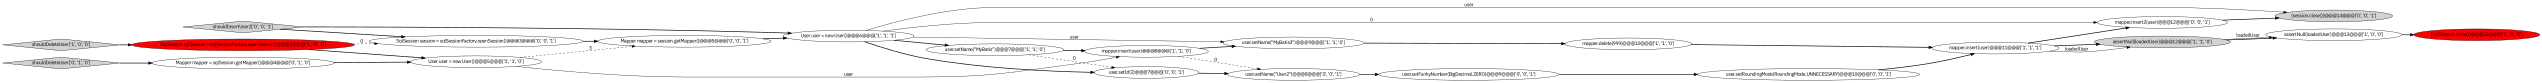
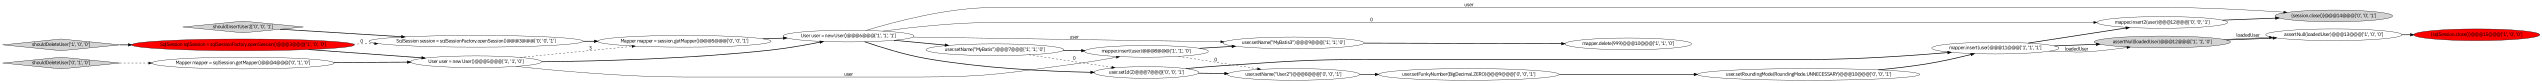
edge "shouldInsertUser2['0', '0', '1']" -> "User user = new User()@@@6@@@['1', '1', '1']": now "User user = new User()@@@5@@@['1', '1', '0']" -> "User user = new User()@@@6@@@['1', '1', '1']"
edge "mapper.delete(999)@@@10@@@['1', '1', '0']" -> "mapper.insert(user)@@@11@@@['1', '1', '1']": now "user.setId(2)@@@7@@@['0', '0', '1']" -> "mapper.insert(user)@@@11@@@['1', '1', '1']"
edge "shouldDeleteUser['0', '1', '0']" -> "Mapper mapper = sqlSession.getMapper()@@@4@@@['0', '1', '0']": style bold -> dashed
